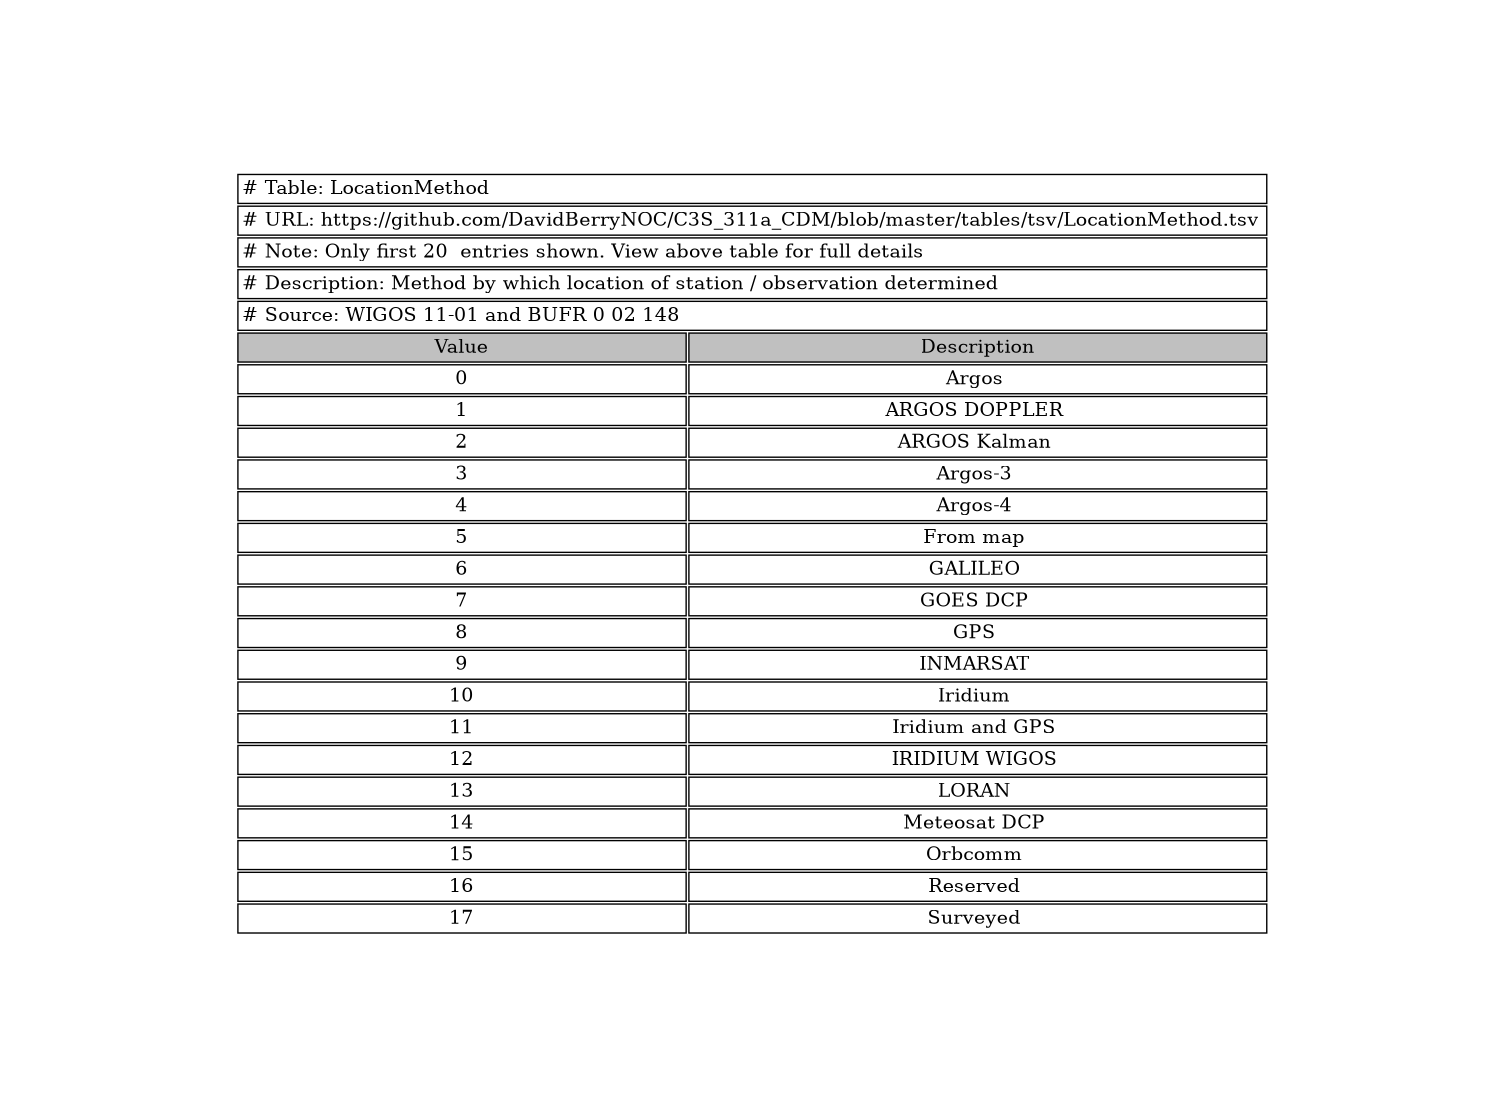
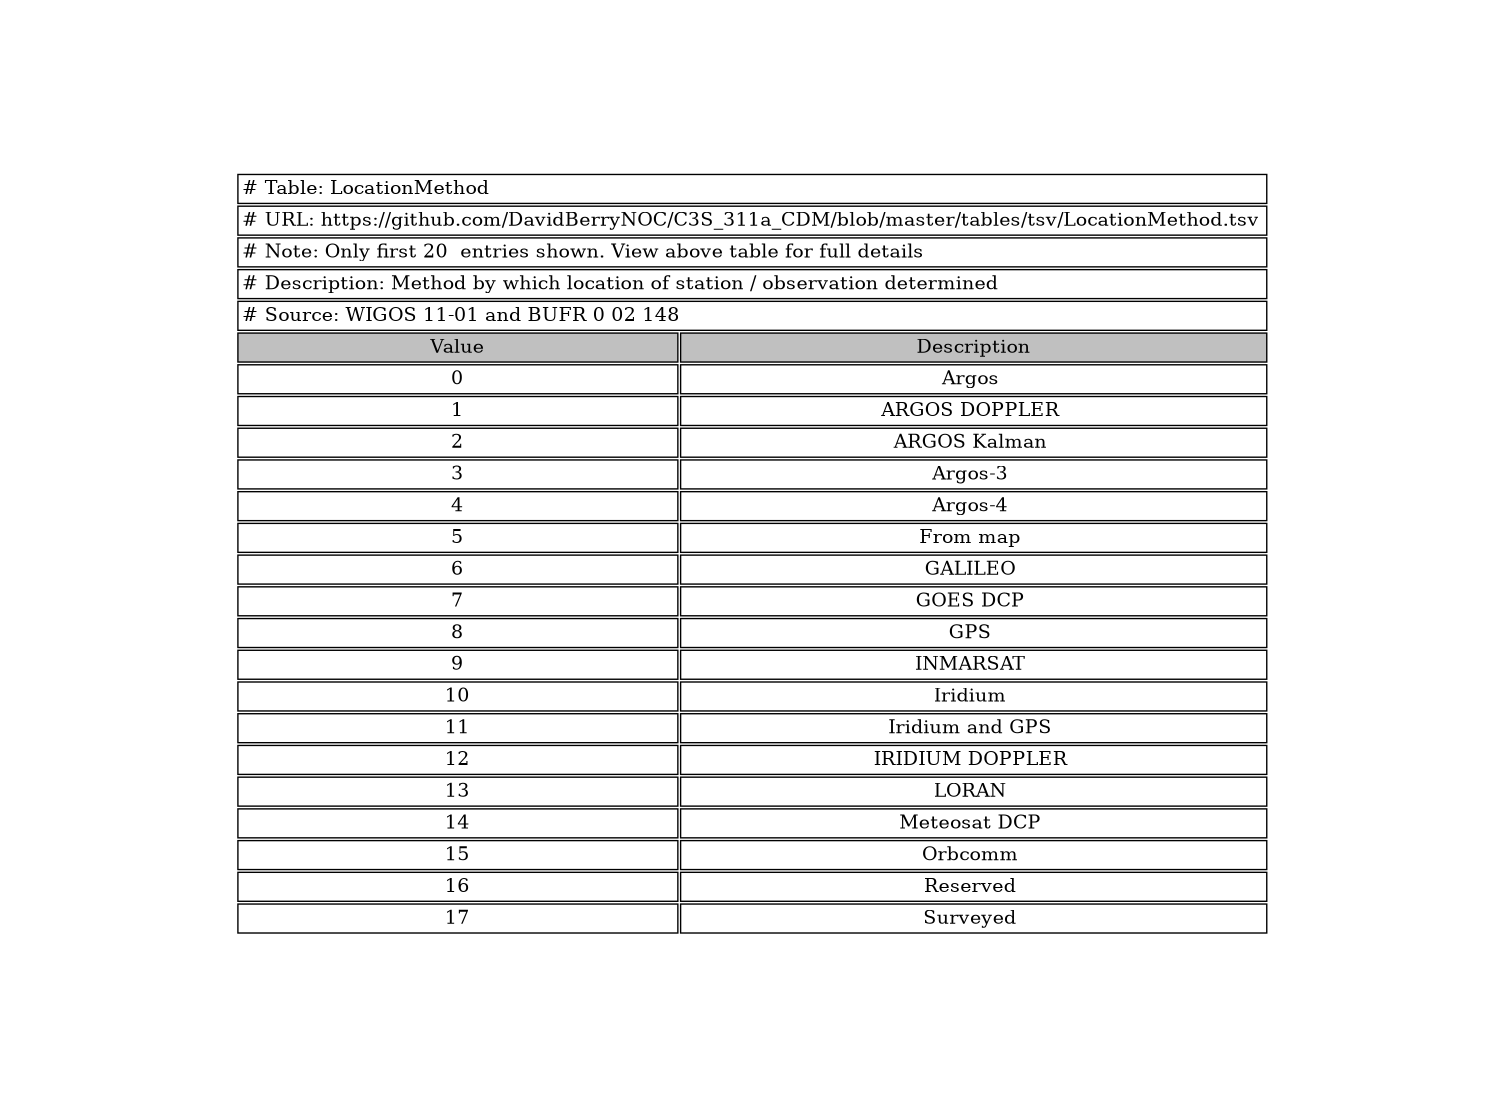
node "# Table: LocationMethod": text "IRIDIUM WIGOS" -> "IRIDIUM DOPPLER"
